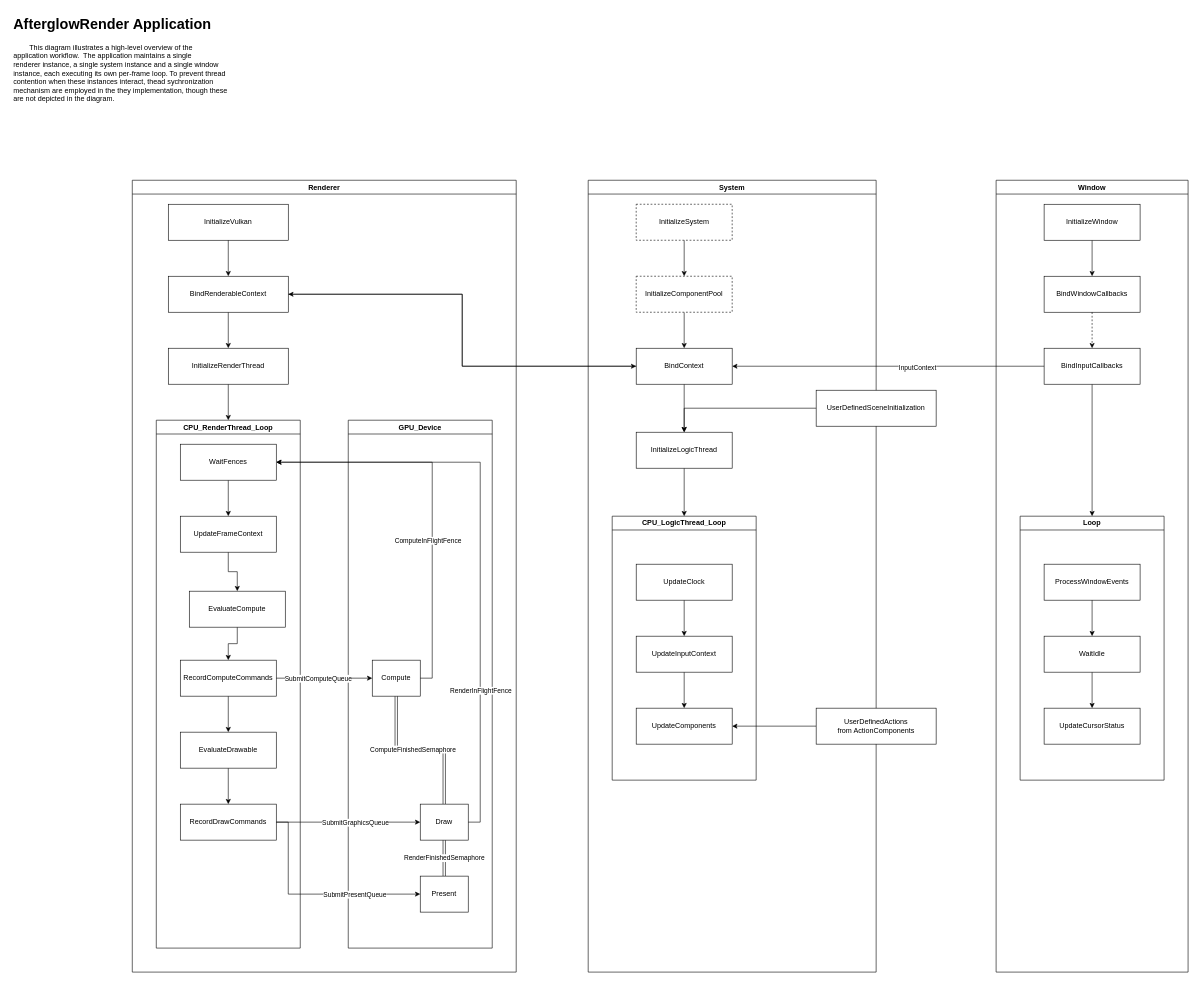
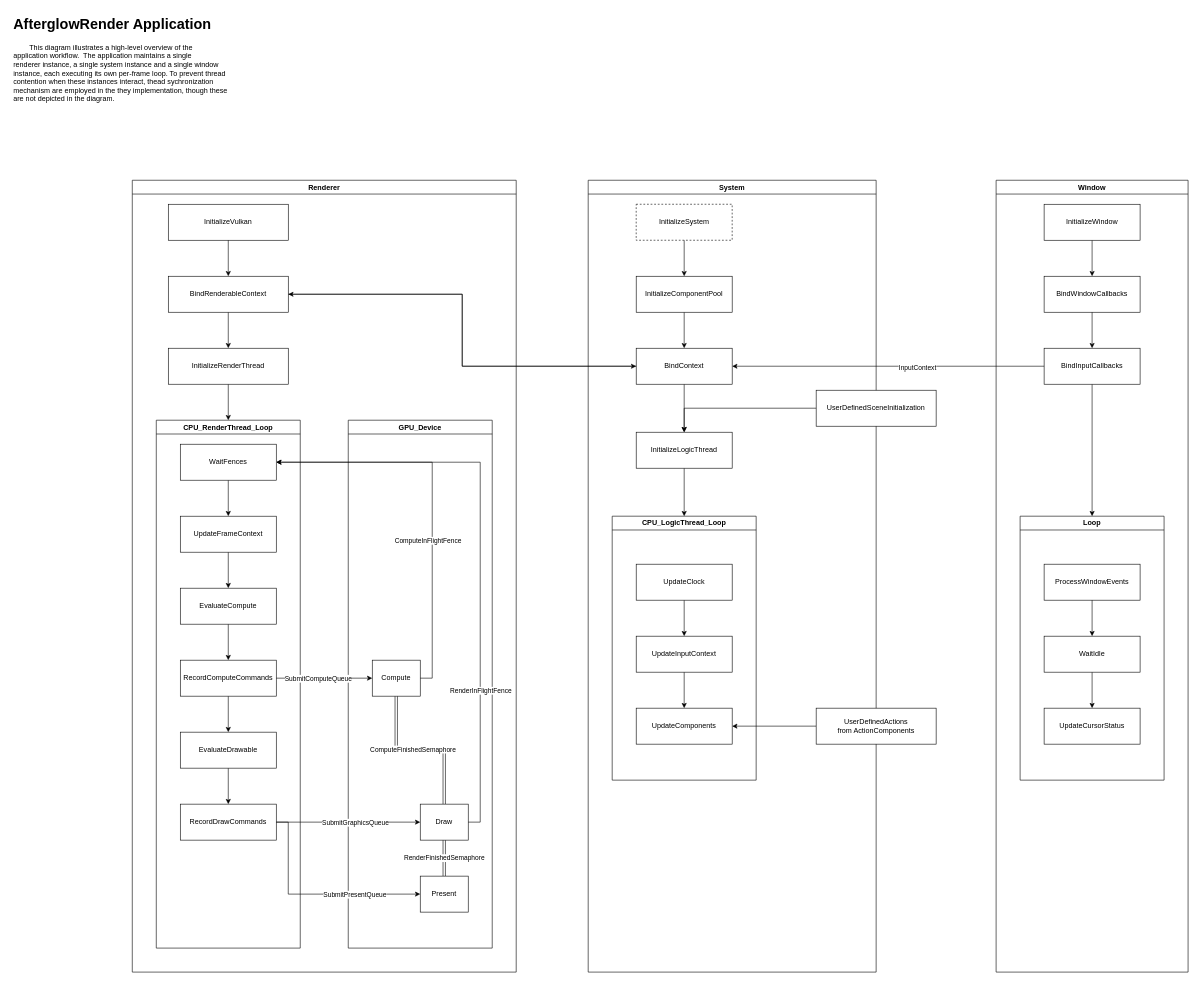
node "InitializeComponentPool": style dashed -> solid
edge "BindWindowCallbacks" -> "BindInputCallbacks": style dashed -> solid
node "EvaluateCompute": moved (237, 609) -> (228, 606)
